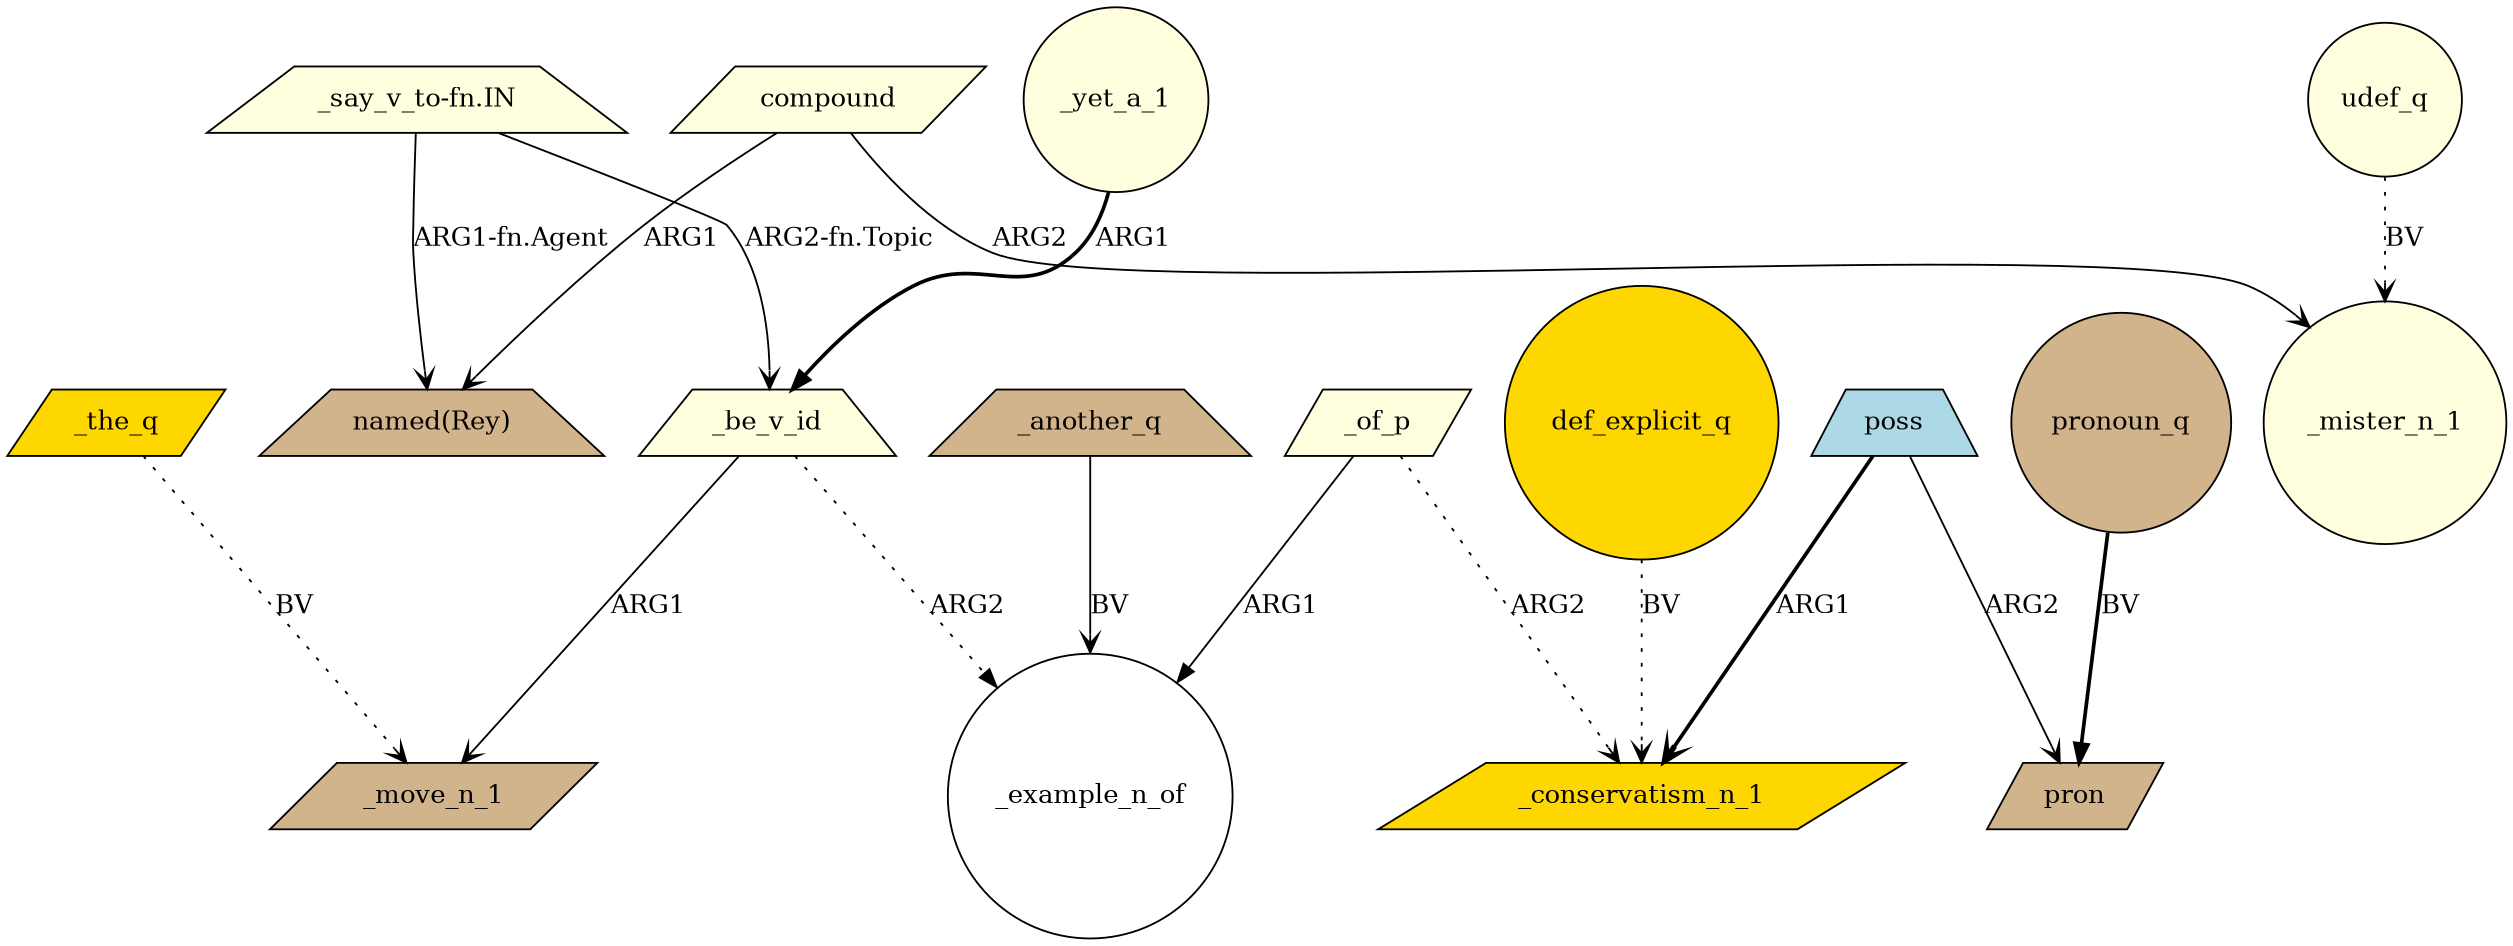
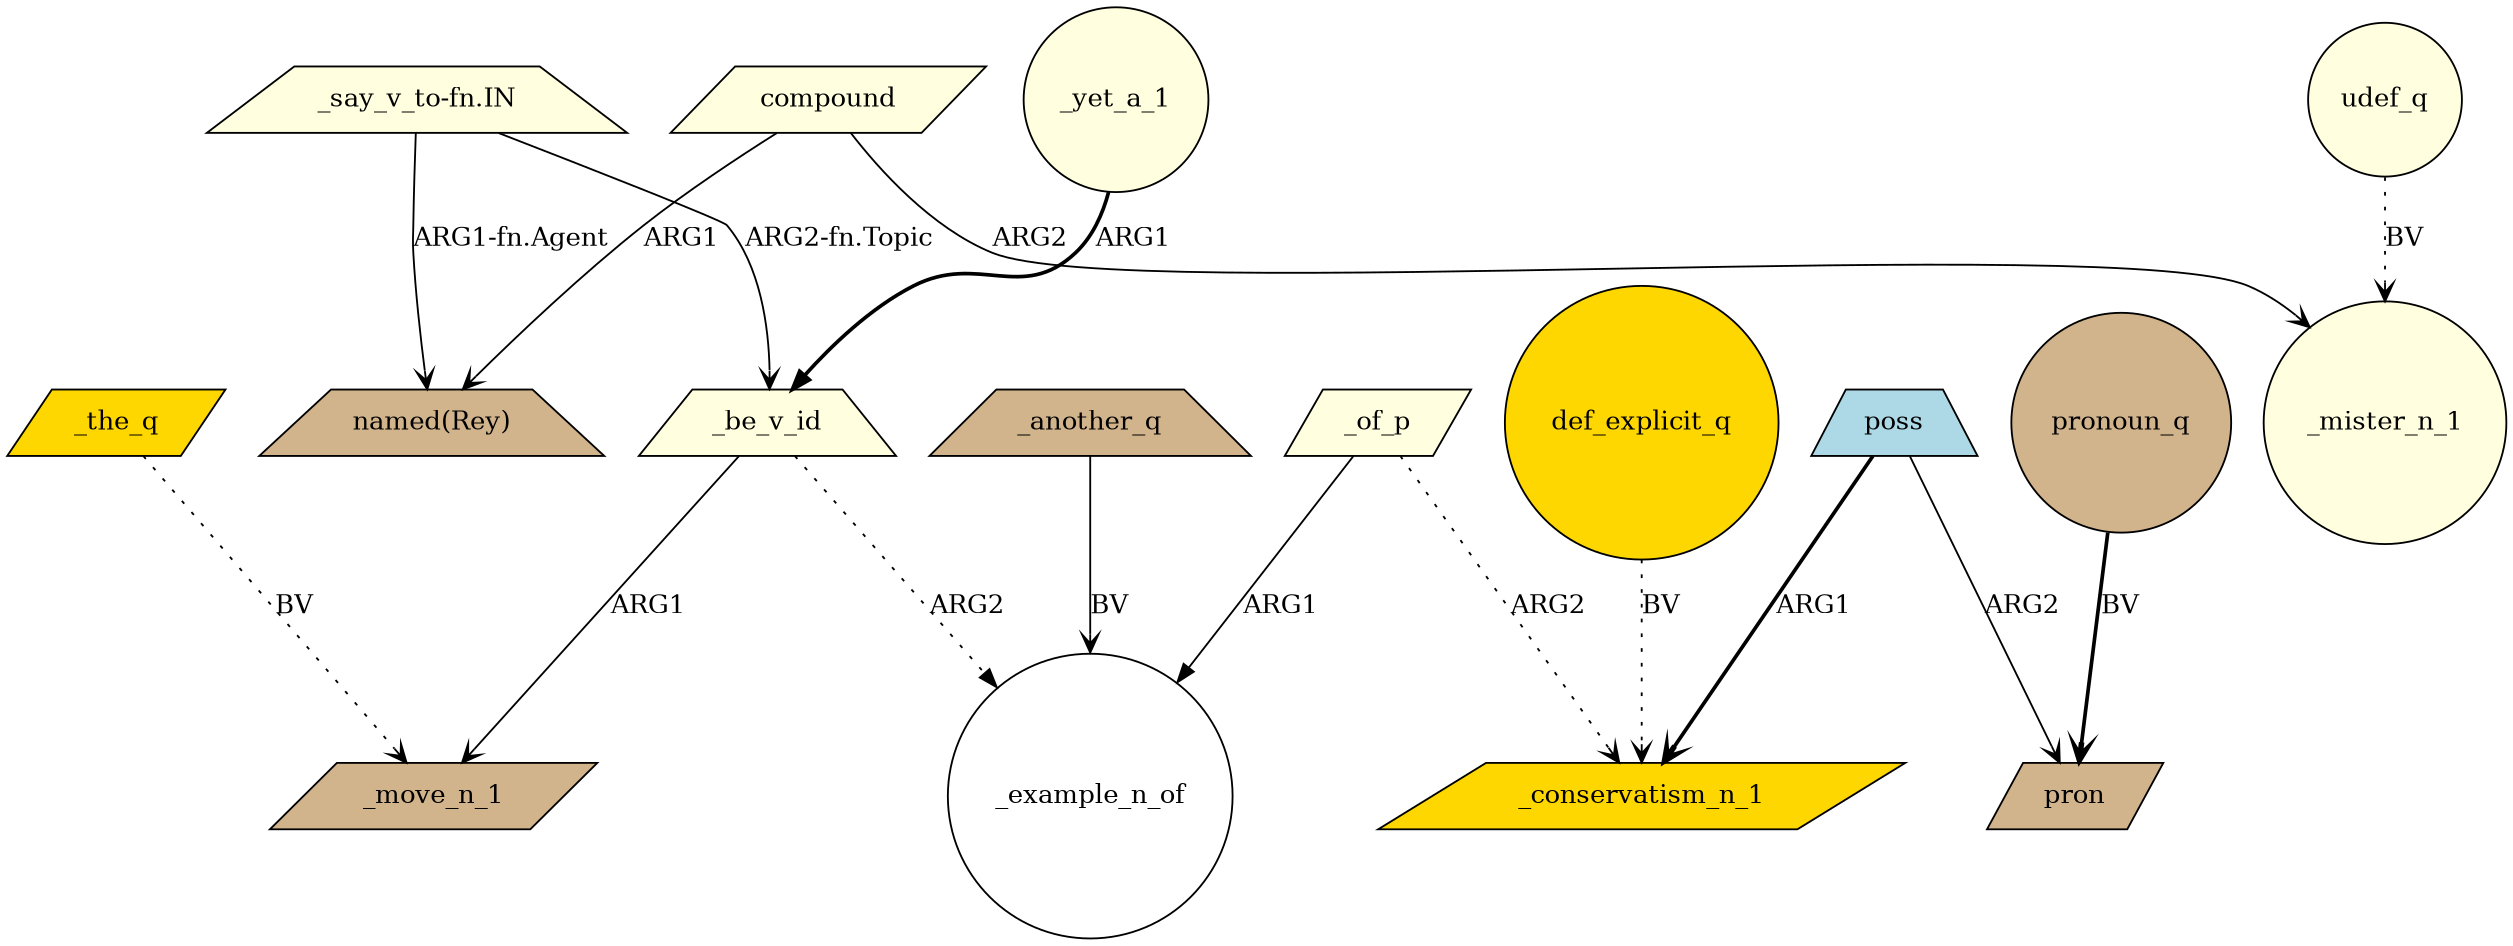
edge "pronoun_q" -> "pron": arrowhead normal -> vee
